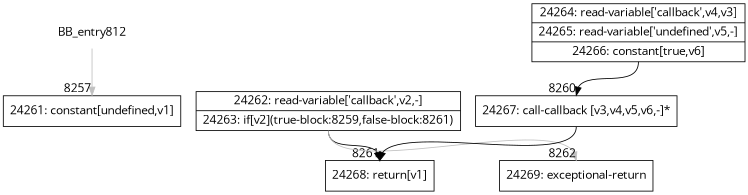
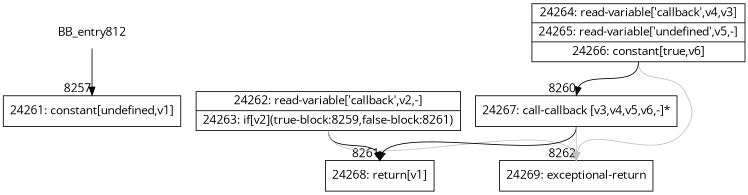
edge "BB_entry812" -> "24261: constant[undefined,v1]": color gray -> black
edge "24264: read-variable['callback',v4,v3]" -> "24269: exceptional-return": added
edge "24267: call-callback [v3,v4,v5,v6,-]*" -> "24269: exceptional-return": added
